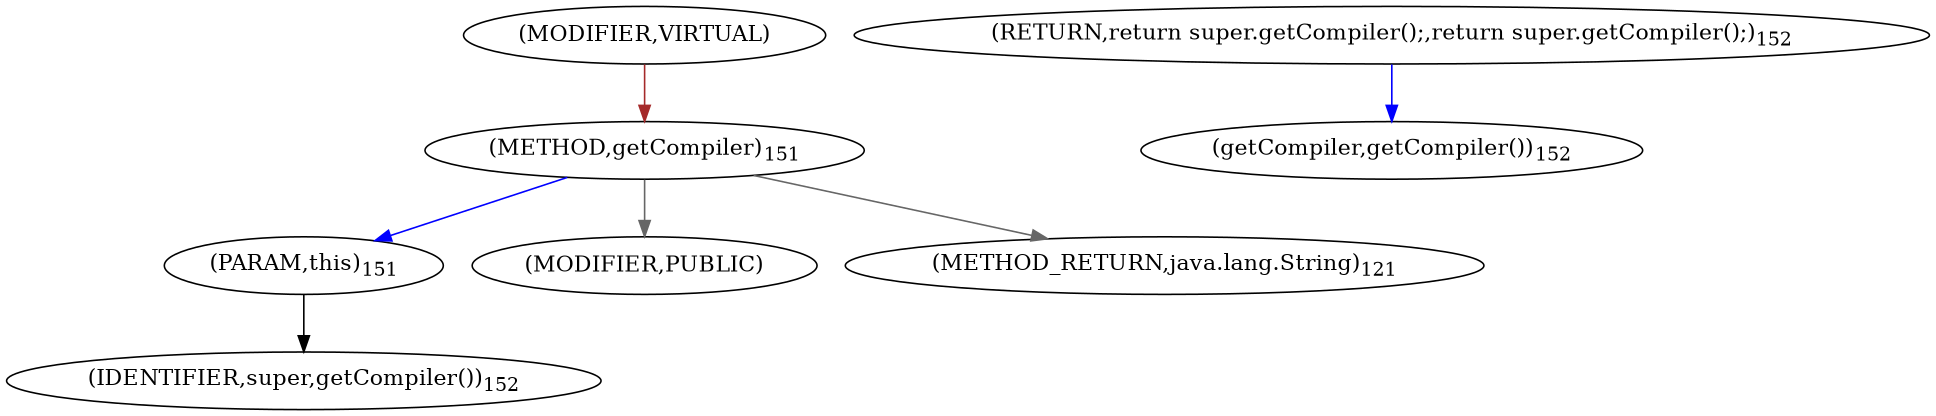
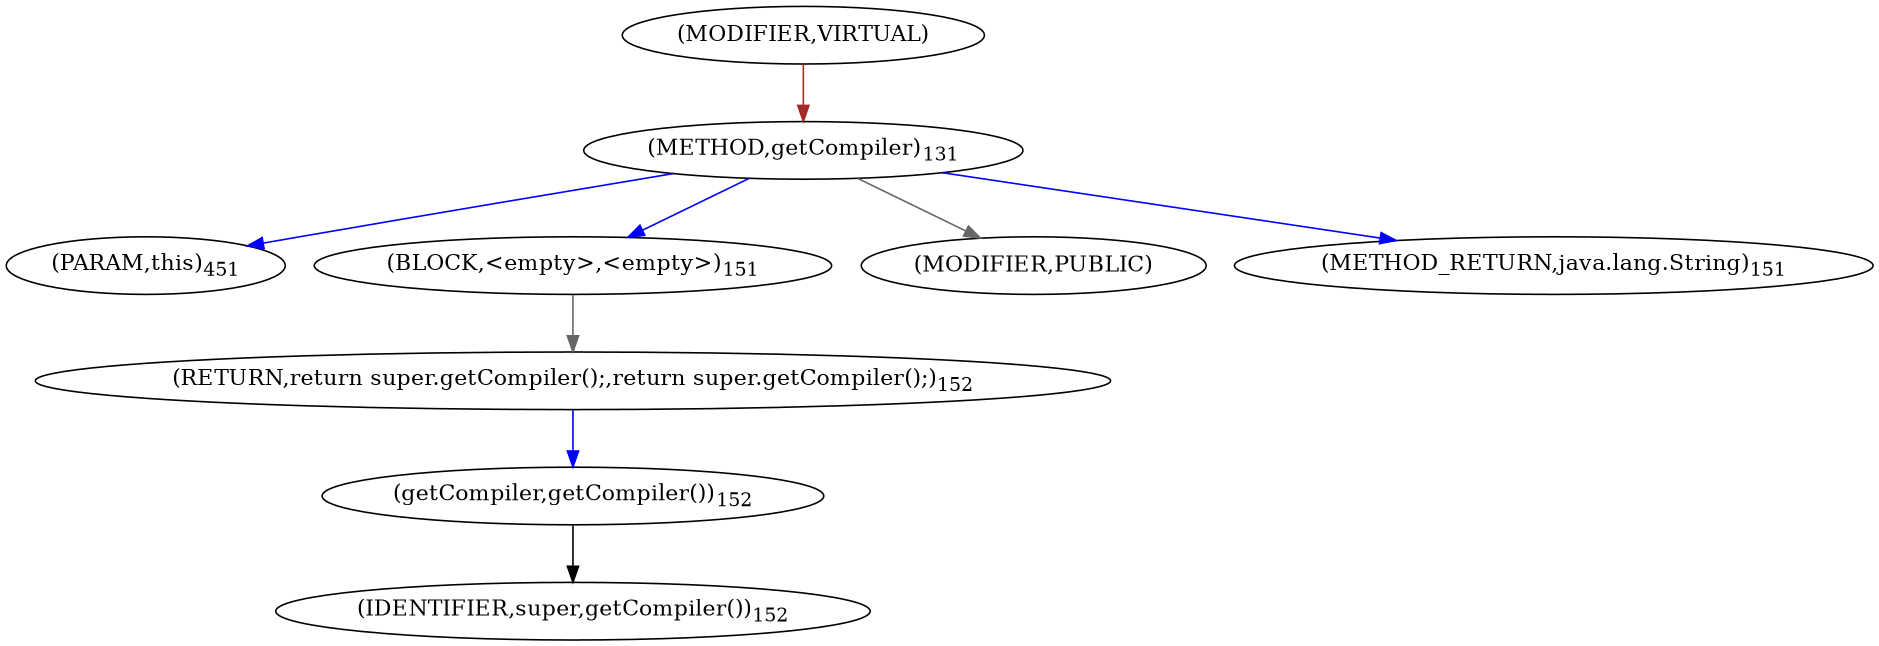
node "(METHOD,getCompiler)": text "151" -> "131"
edge "(METHOD,getCompiler)" -> "(METHOD_RETURN,java.lang.String)": color gray40 -> blue
node "(PARAM,this)": text "151" -> "451"
node "(METHOD_RETURN,java.lang.String)": text "121" -> "151"
node "(BLOCK,<empty>,<empty>)": added
edge "(PARAM,this)" -> "(IDENTIFIER,super,getCompiler())": now "(getCompiler,getCompiler())" -> "(IDENTIFIER,super,getCompiler())"
